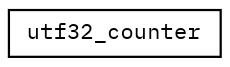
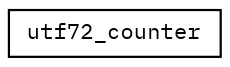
node "utf32_counter": label "utf32_counter" -> "utf72_counter"
